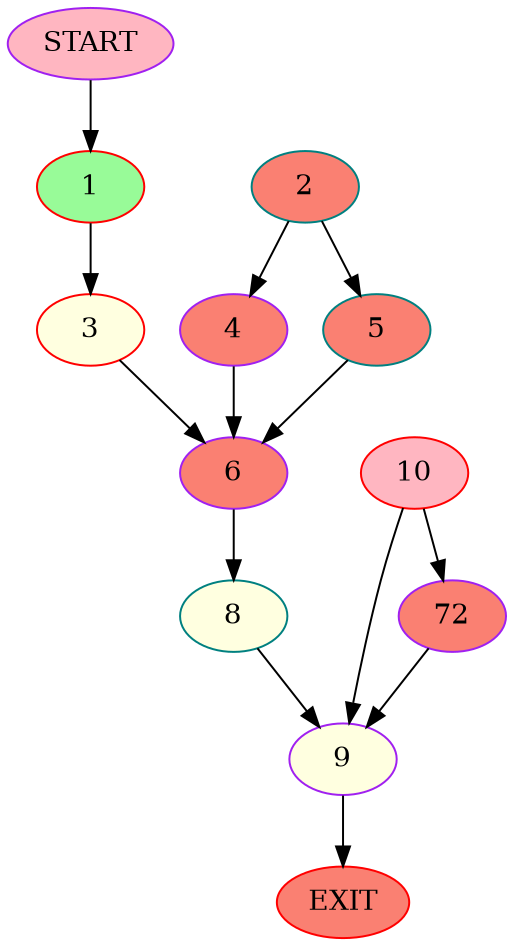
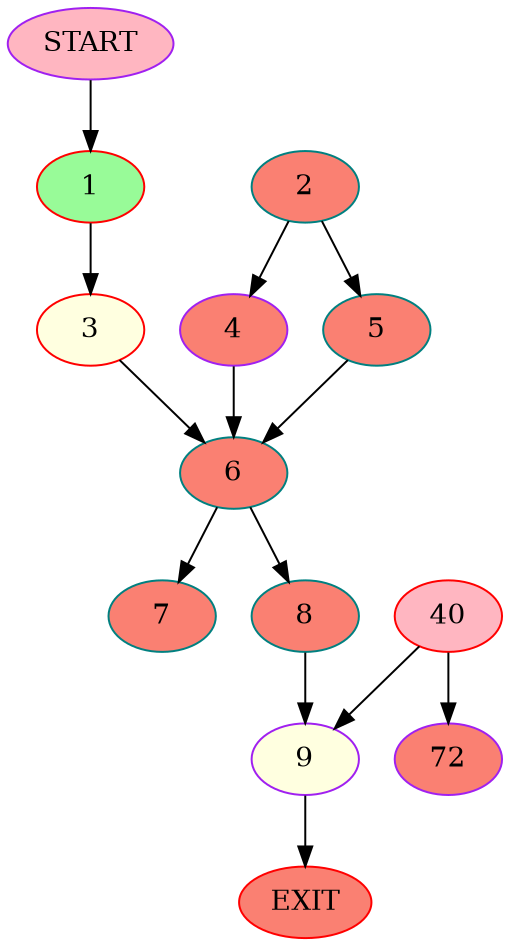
node "6": color purple -> teal
node "10": label "10" -> "40"
node "7": added
node "8": fillcolor lightyellow -> salmon
edge "72" -> "9": removed
